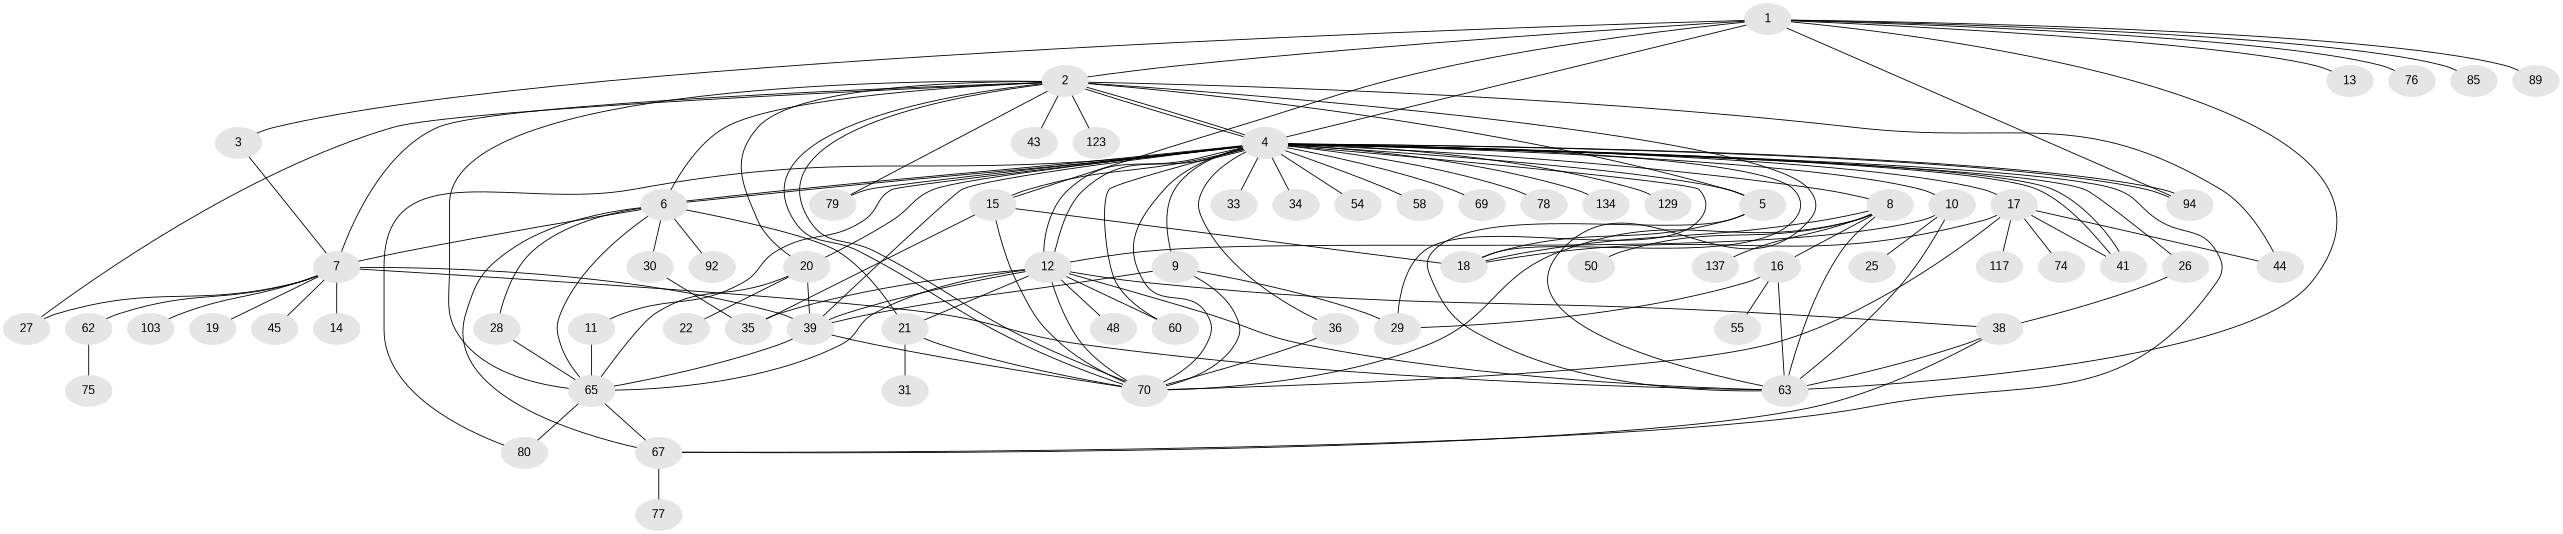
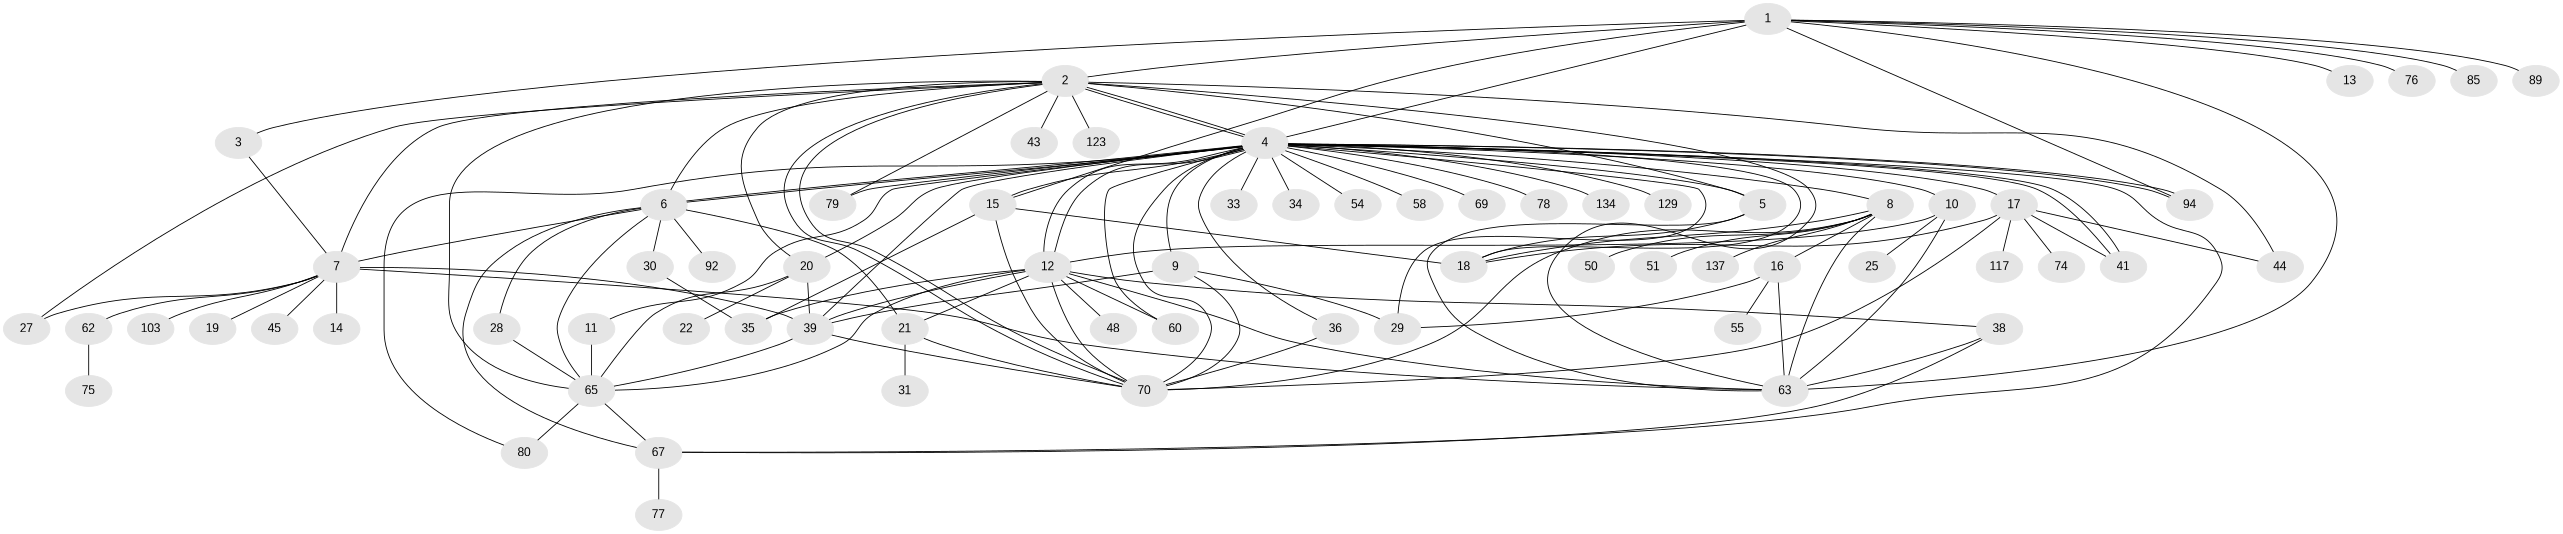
node "51": added
node "26": removed
